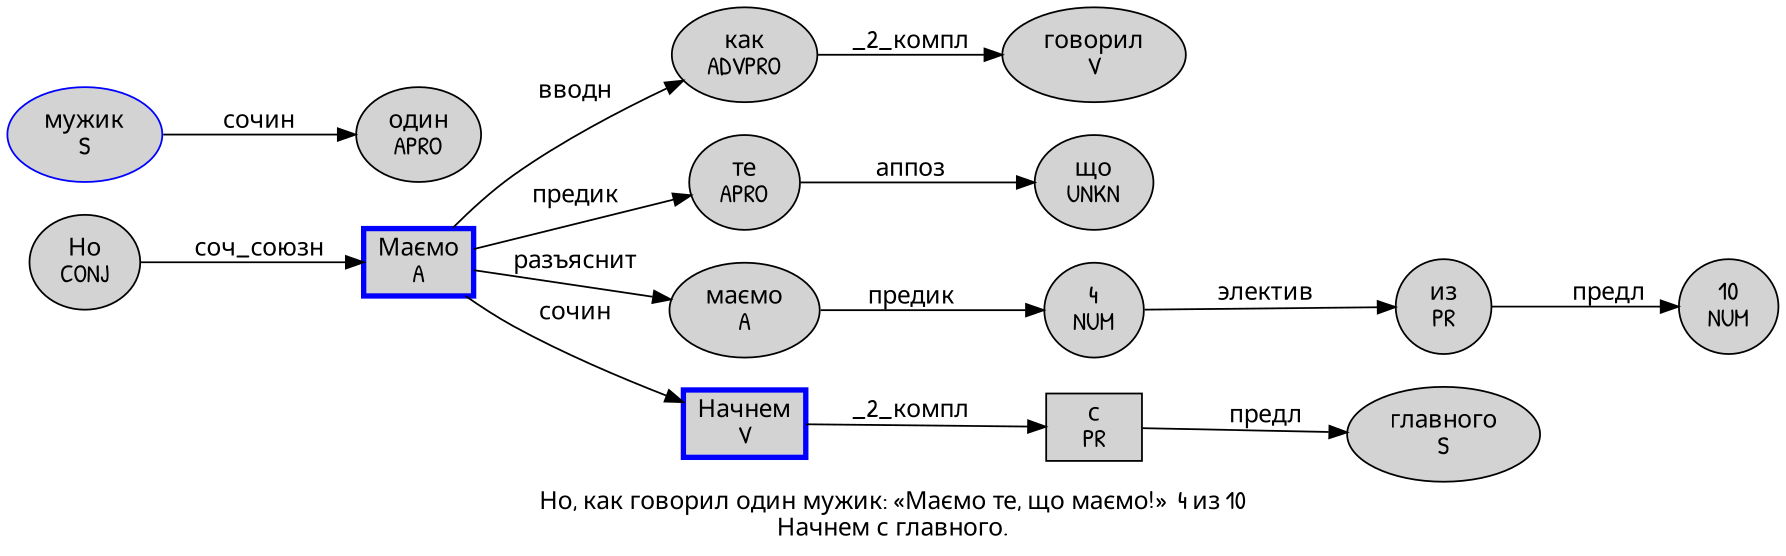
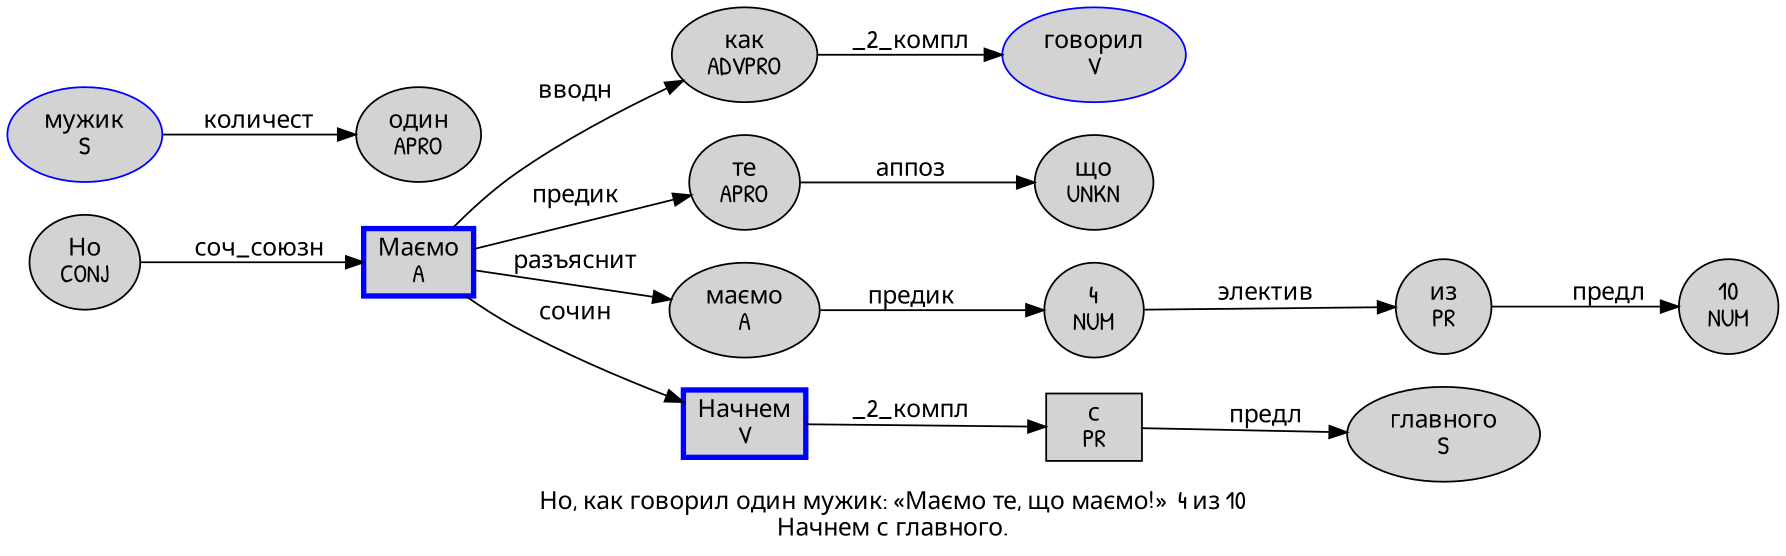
node "говорил V": color black -> blue
edge "мужик S" -> "один APRO": label "сочин" -> "количест"
